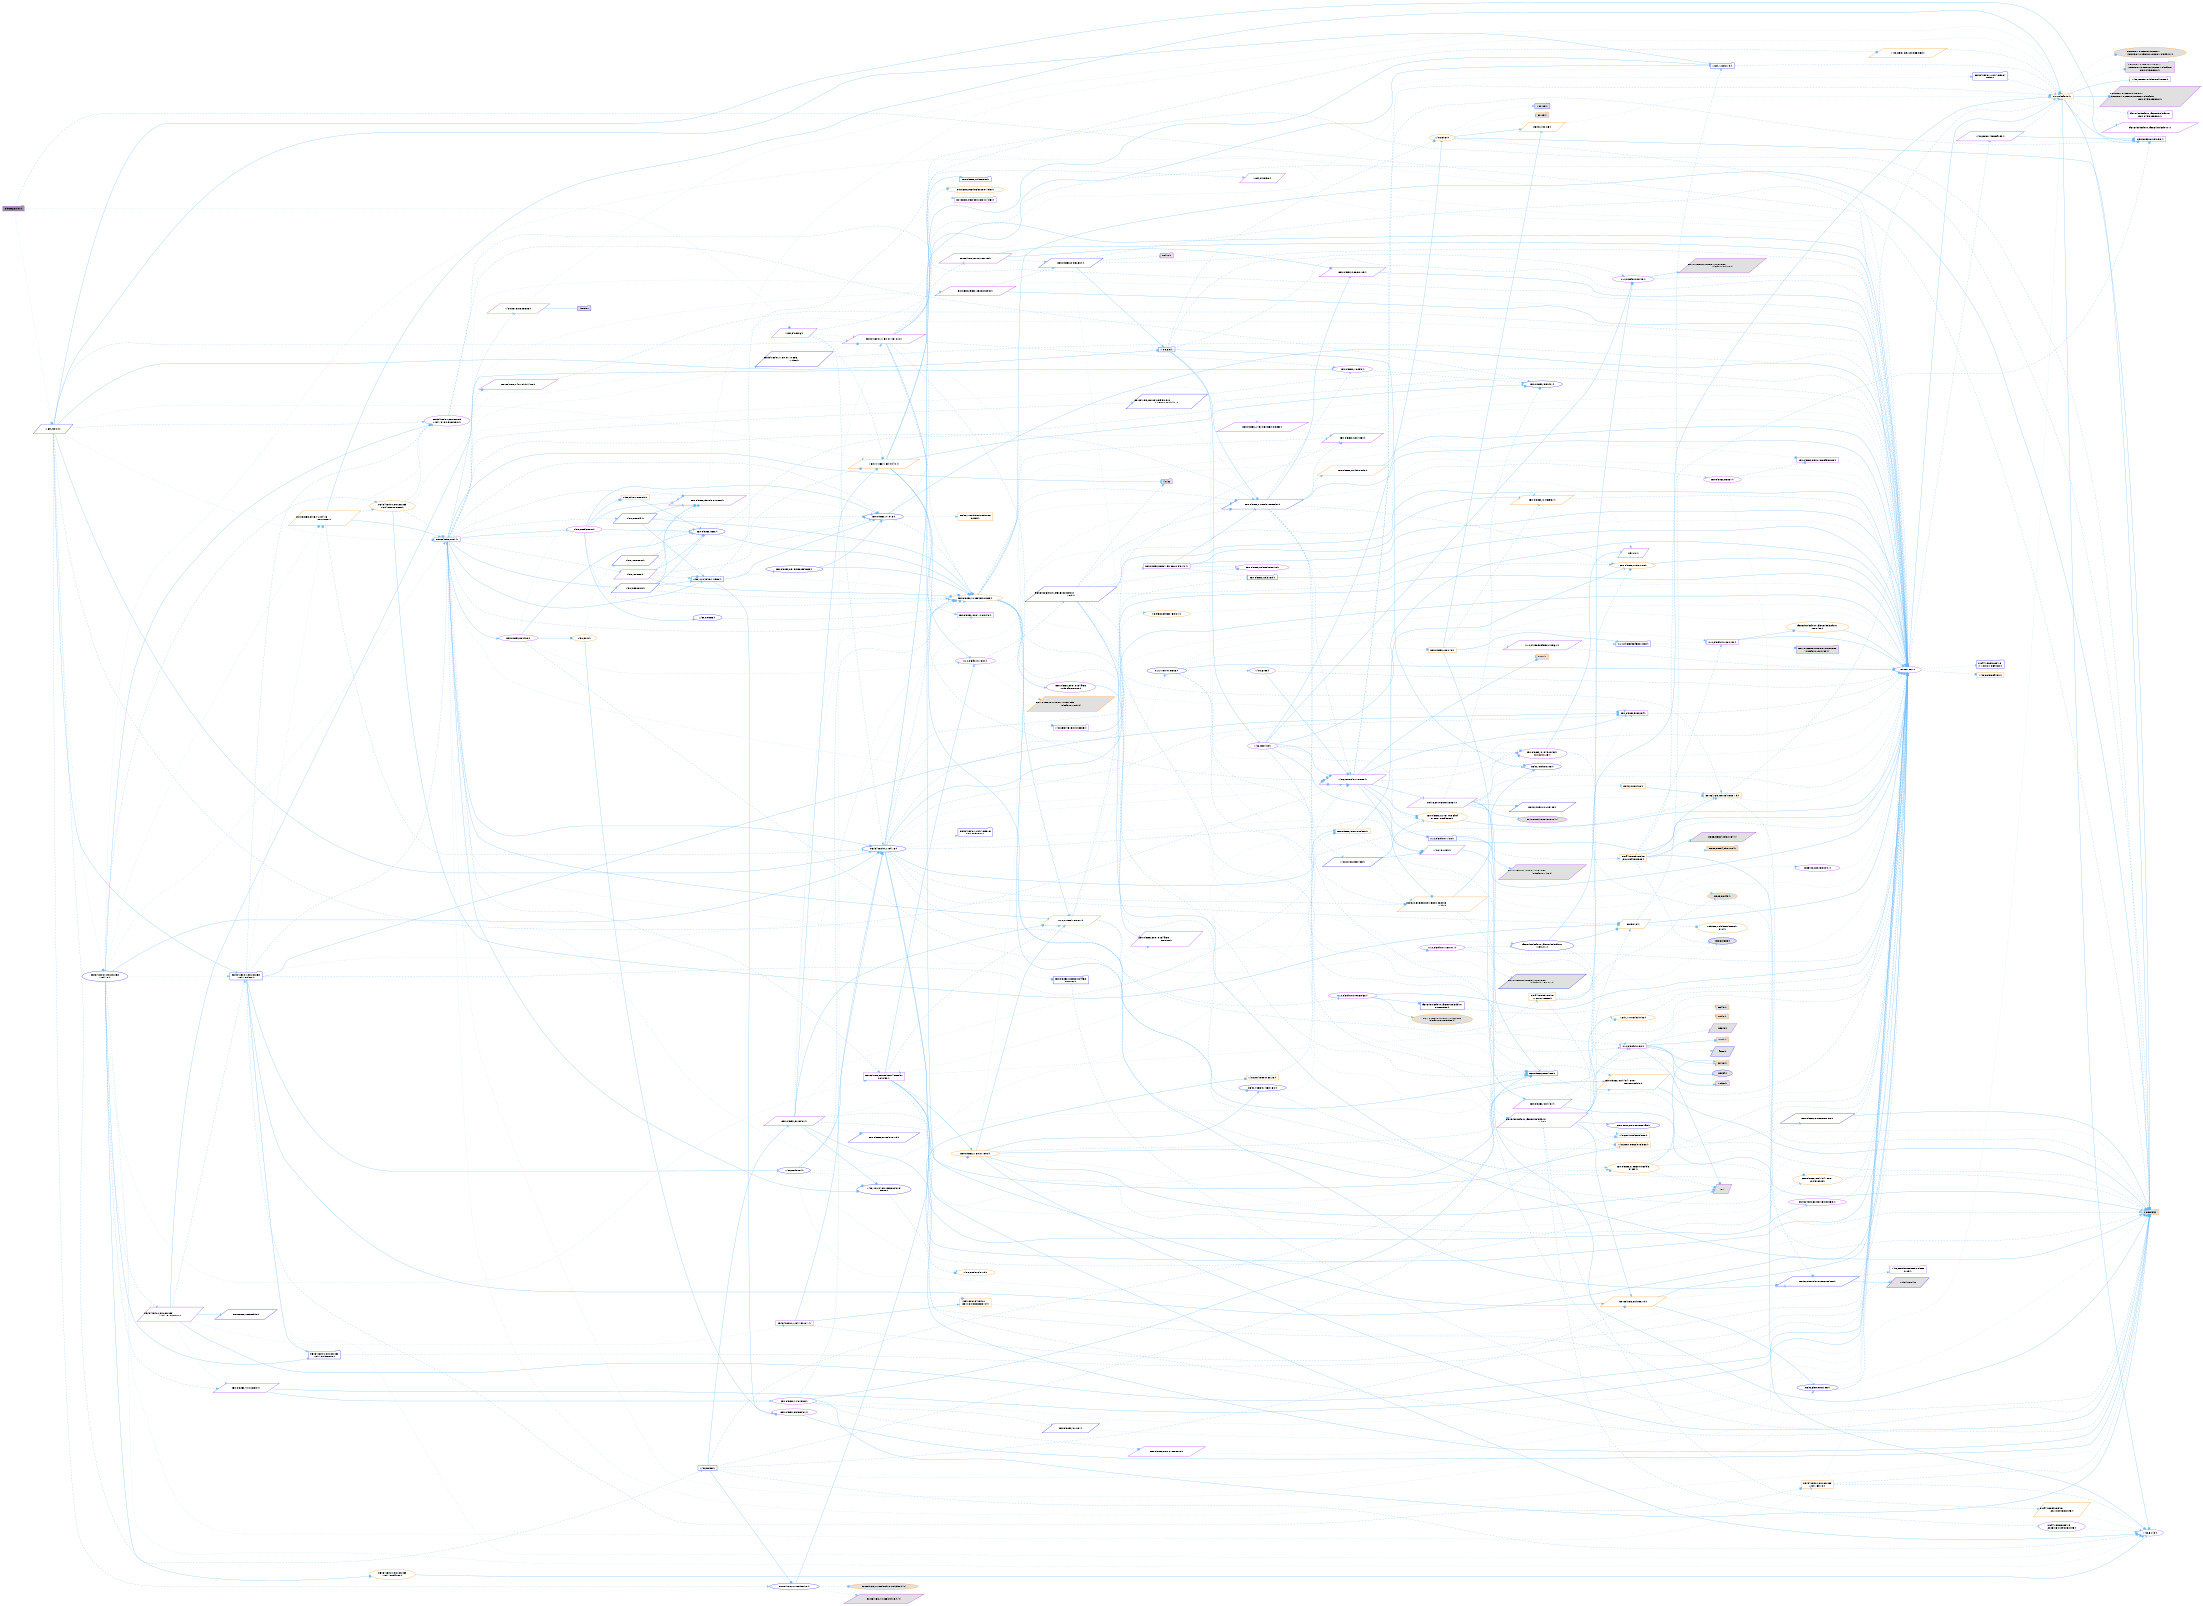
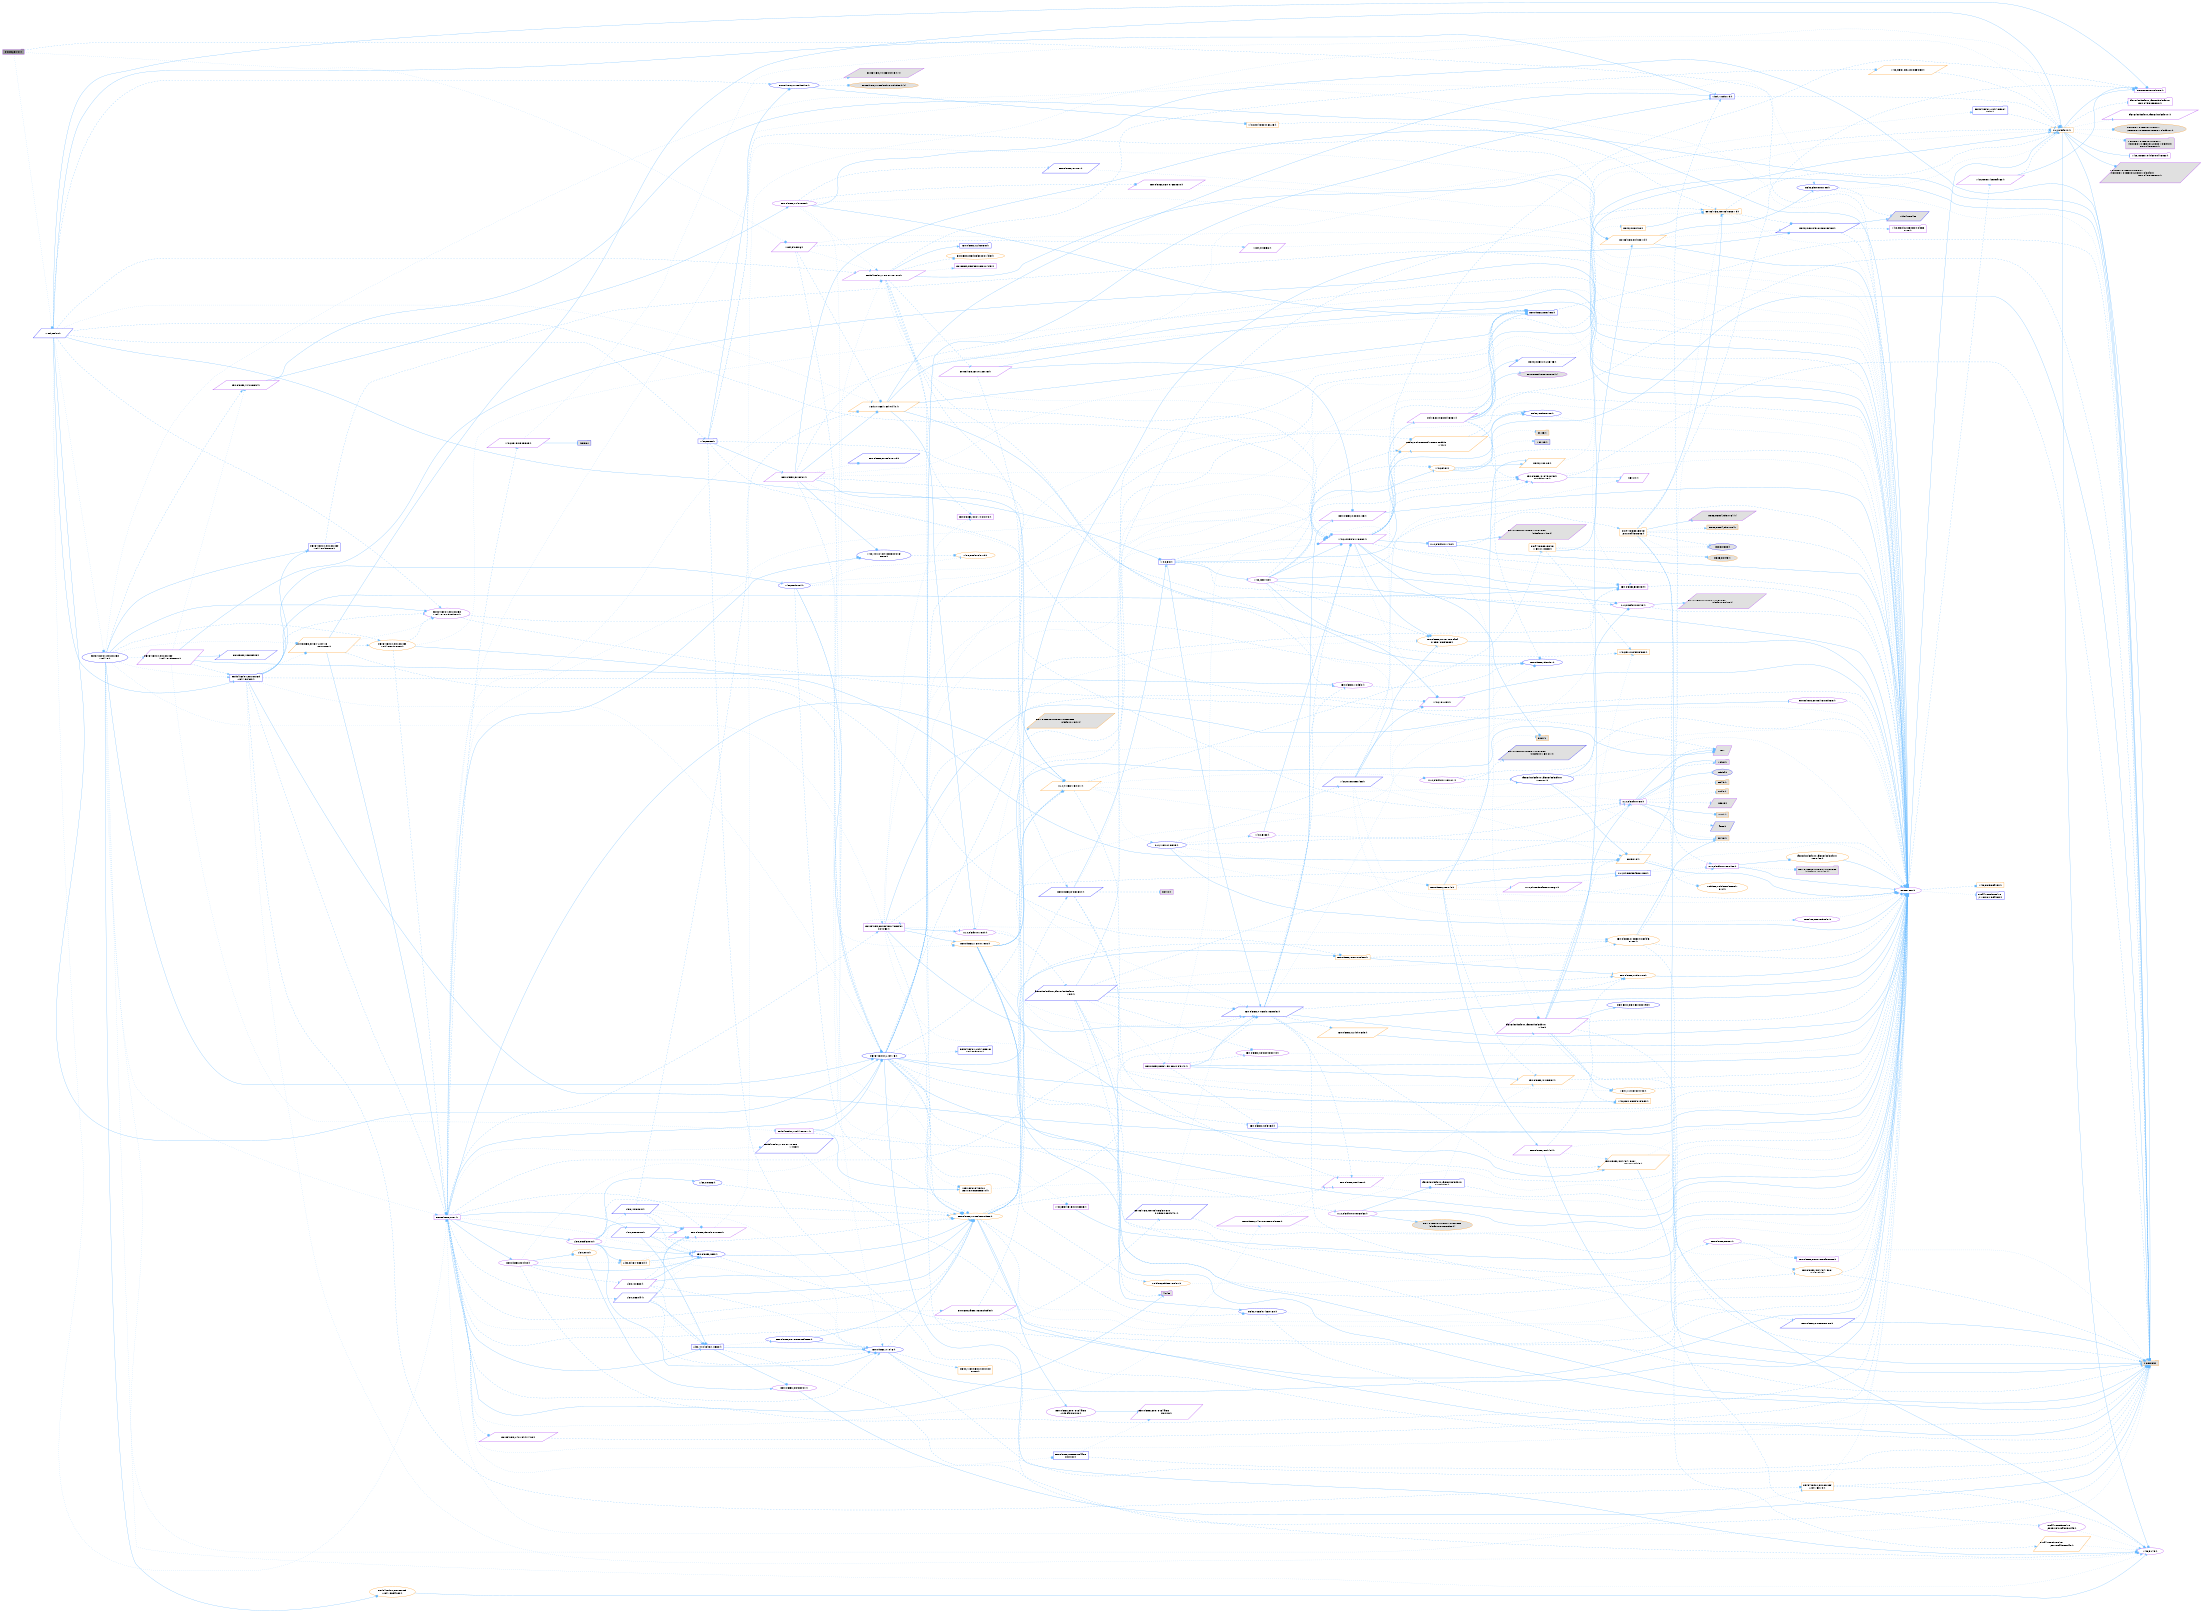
edge "Containers/Array.h" -> "Algo/IsHeap.h": now "Templates/Sorting.h" -> "Algo/IsHeap.h"
